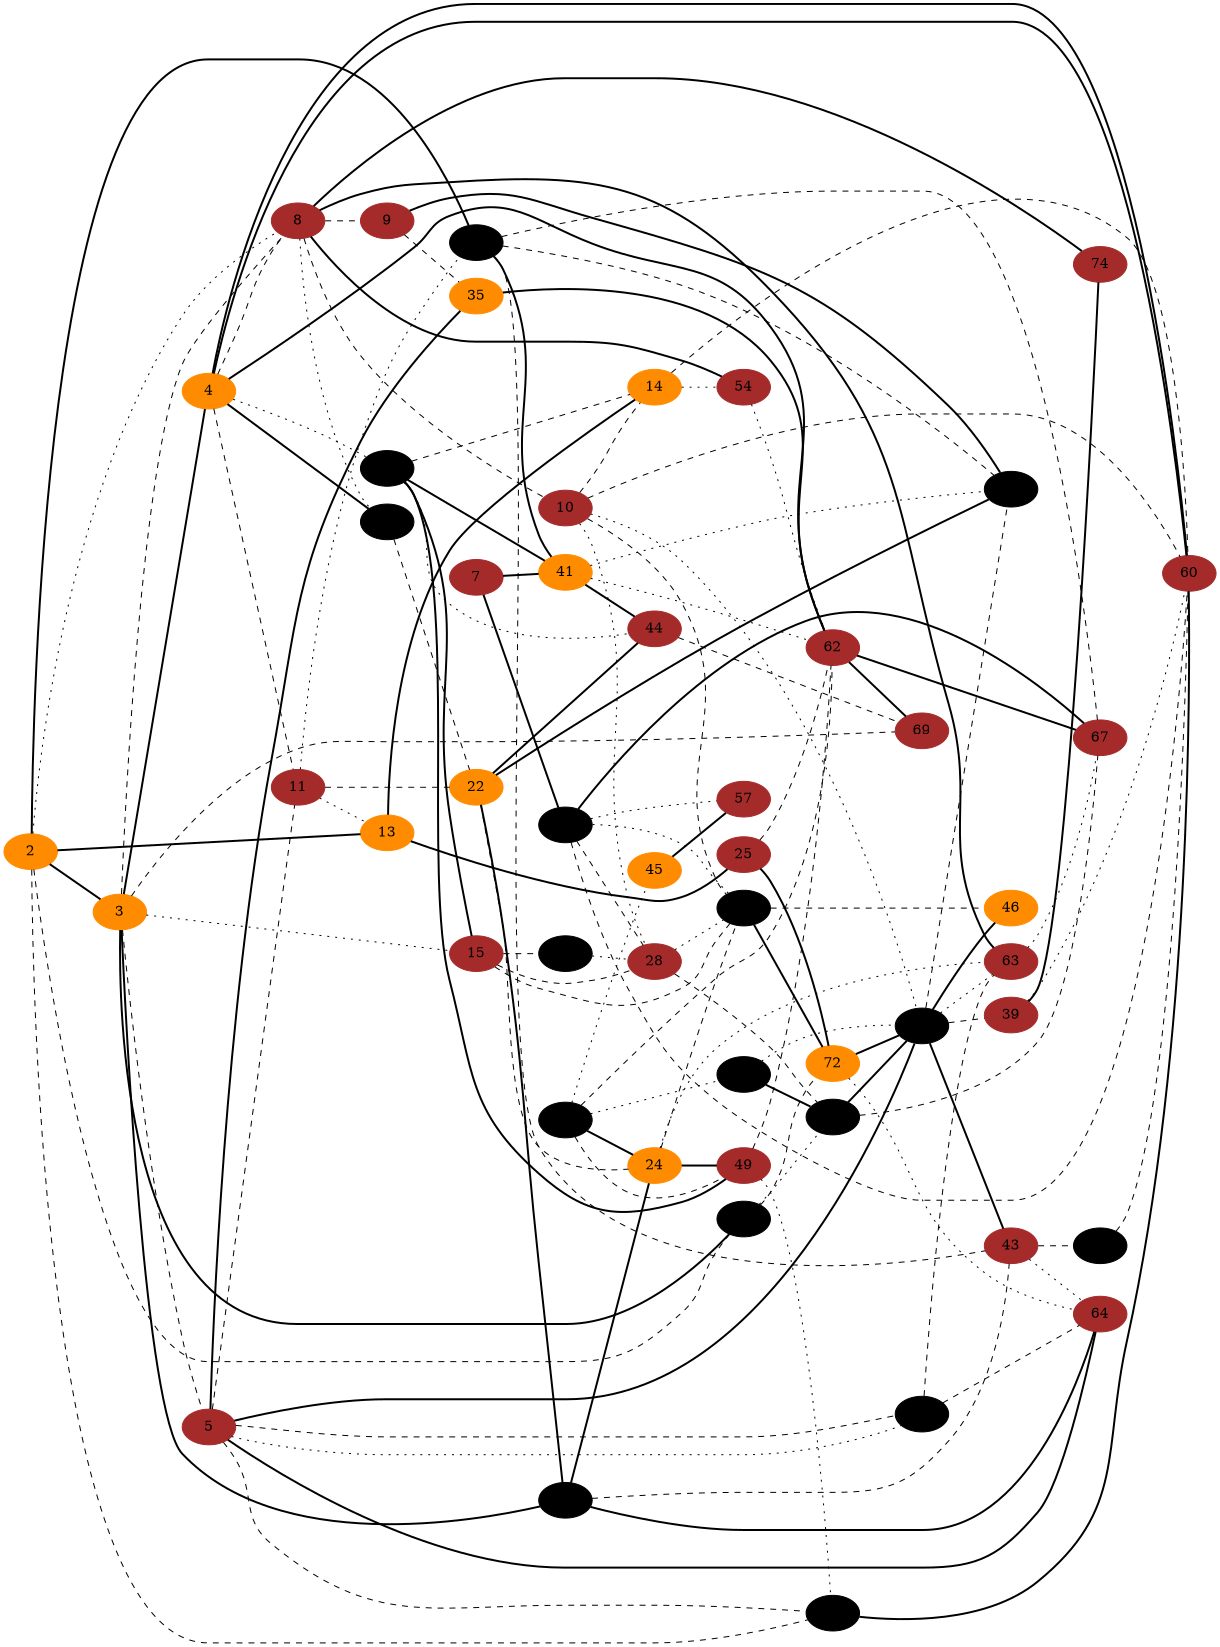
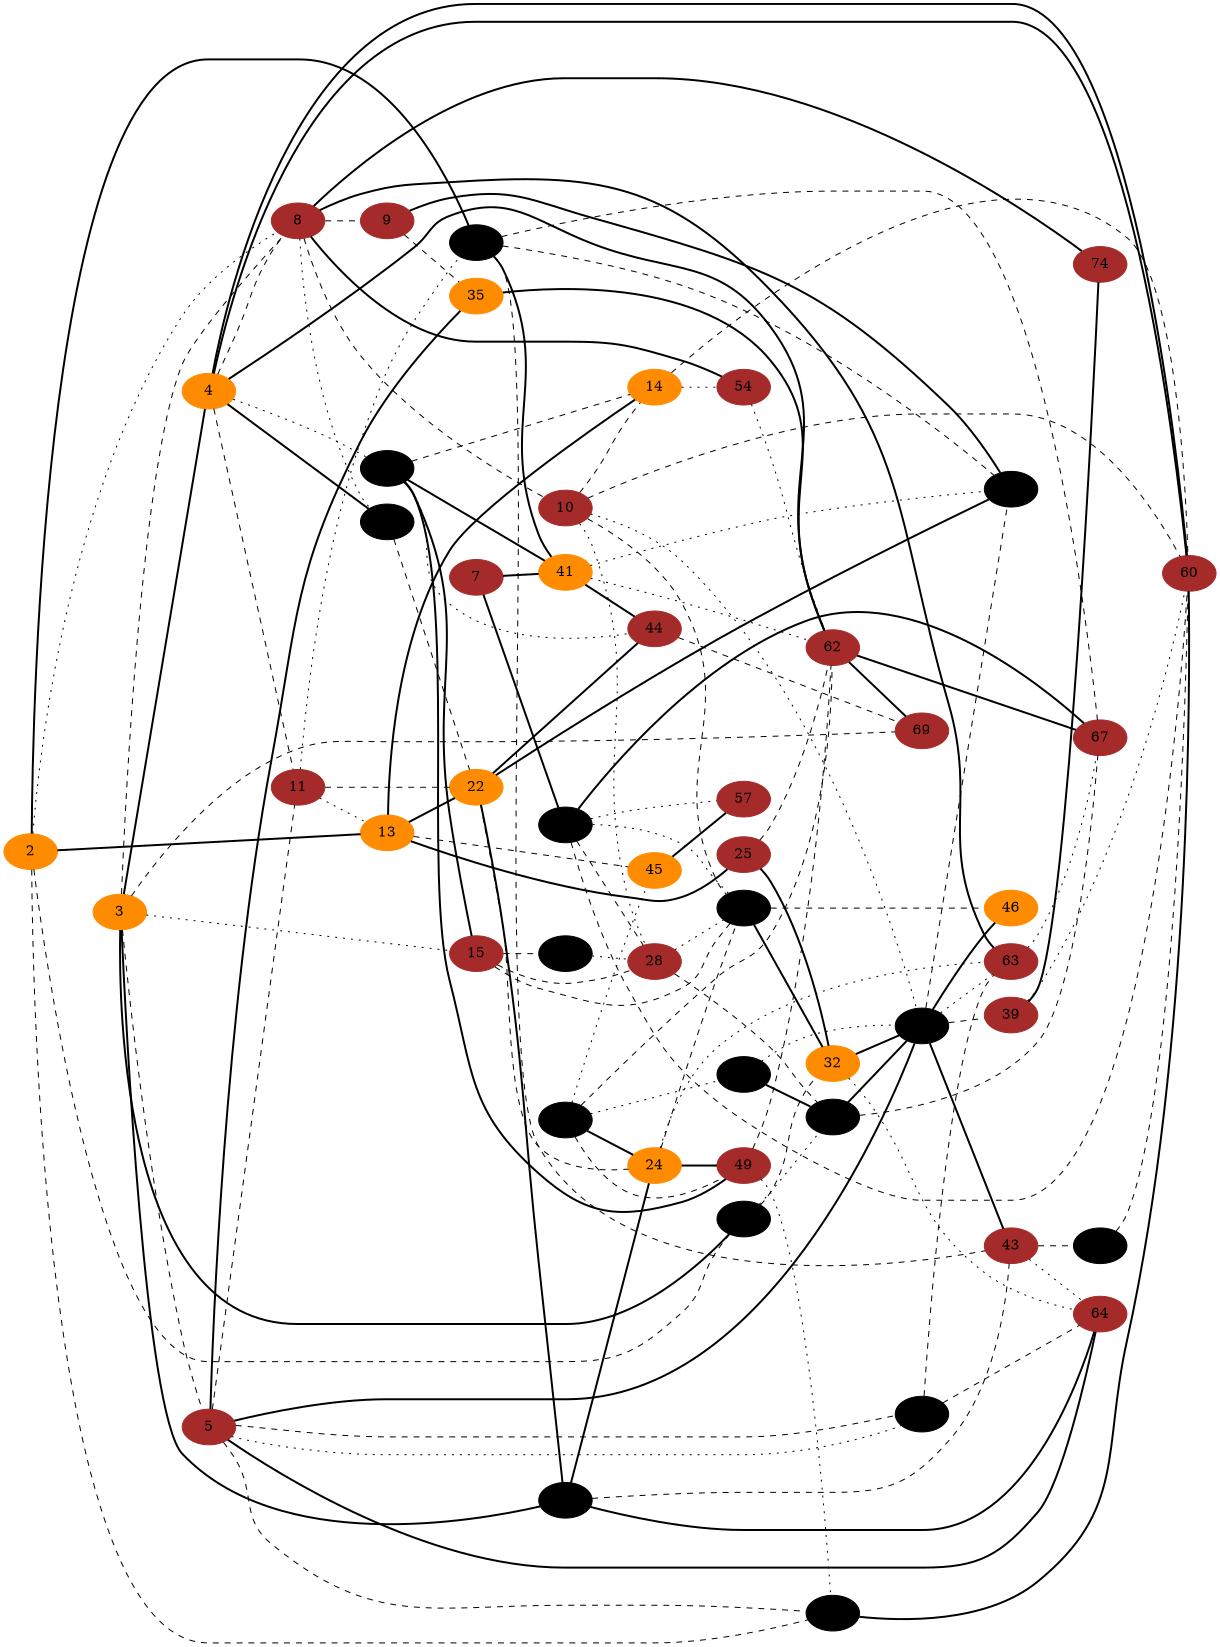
edge "22" -- "13": added
edge "13" -- "45": added
edge "2" -- "3": removed
node "72": label "72" -> "32"
